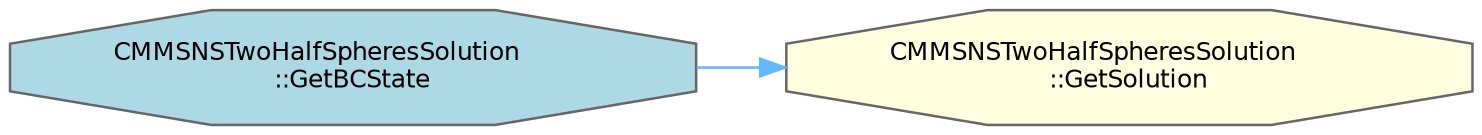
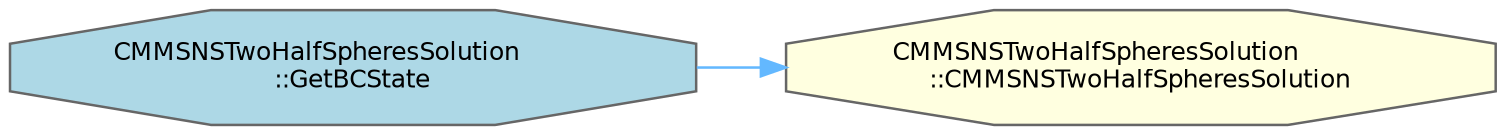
node "CMMSNSTwoHalfSpheresSolution ::GetSolution": label "CMMSNSTwoHalfSpheresSolution ::GetSolution" -> "CMMSNSTwoHalfSpheresSolution ::CMMSNSTwoHalfSpheresSolution"
